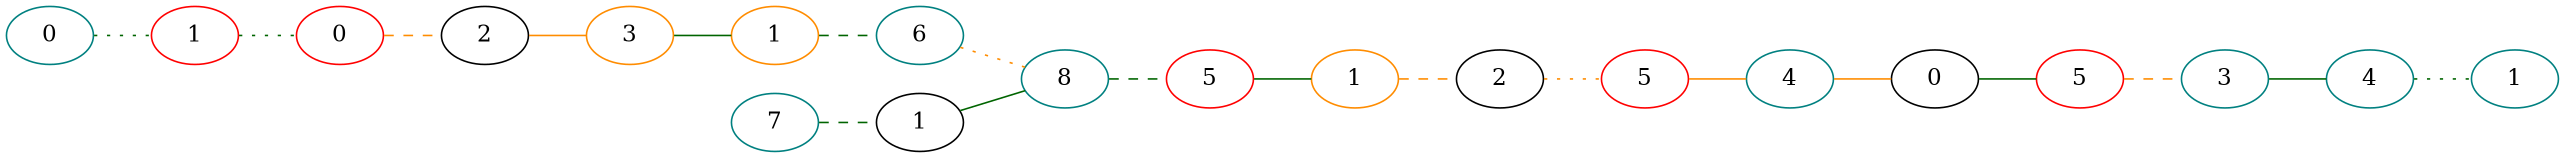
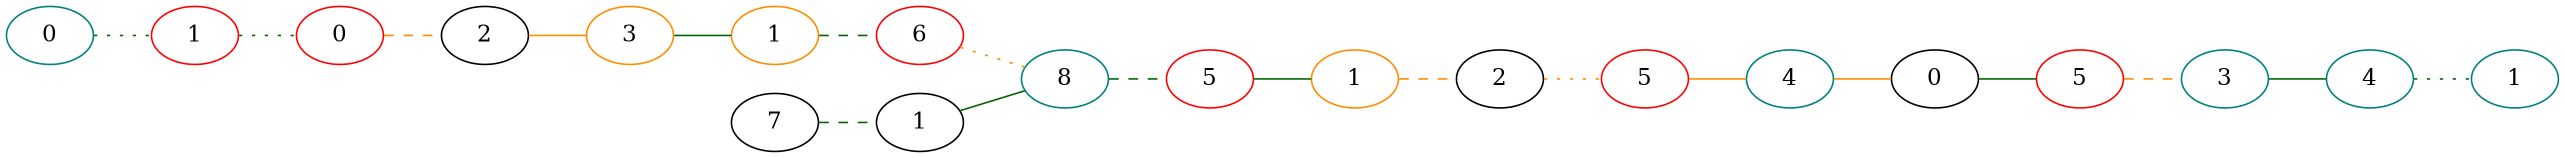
node "6": color teal -> red
node "7": color teal -> black
